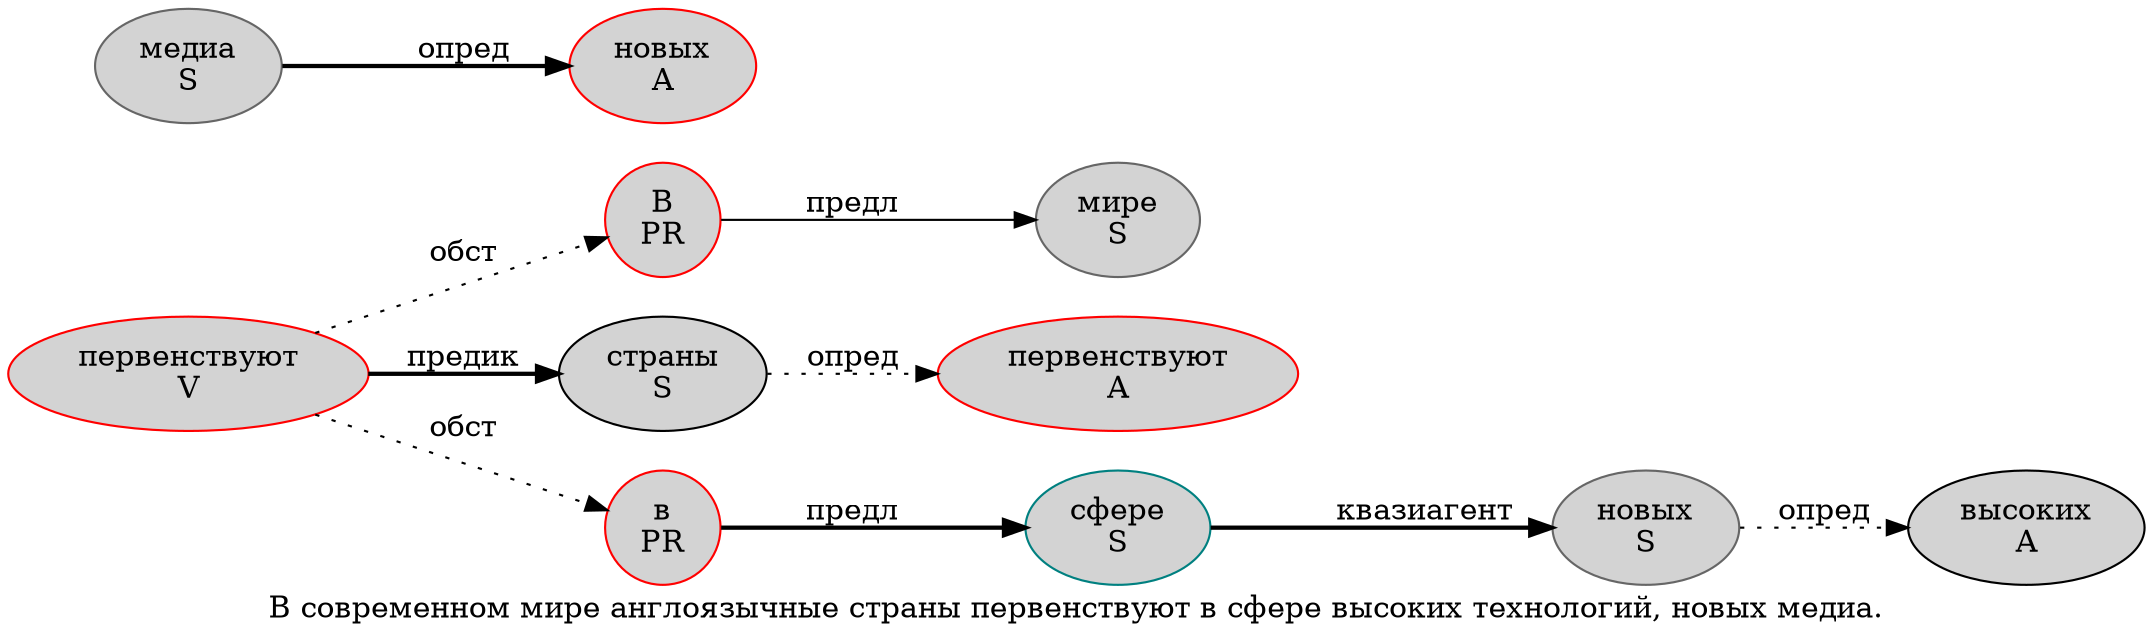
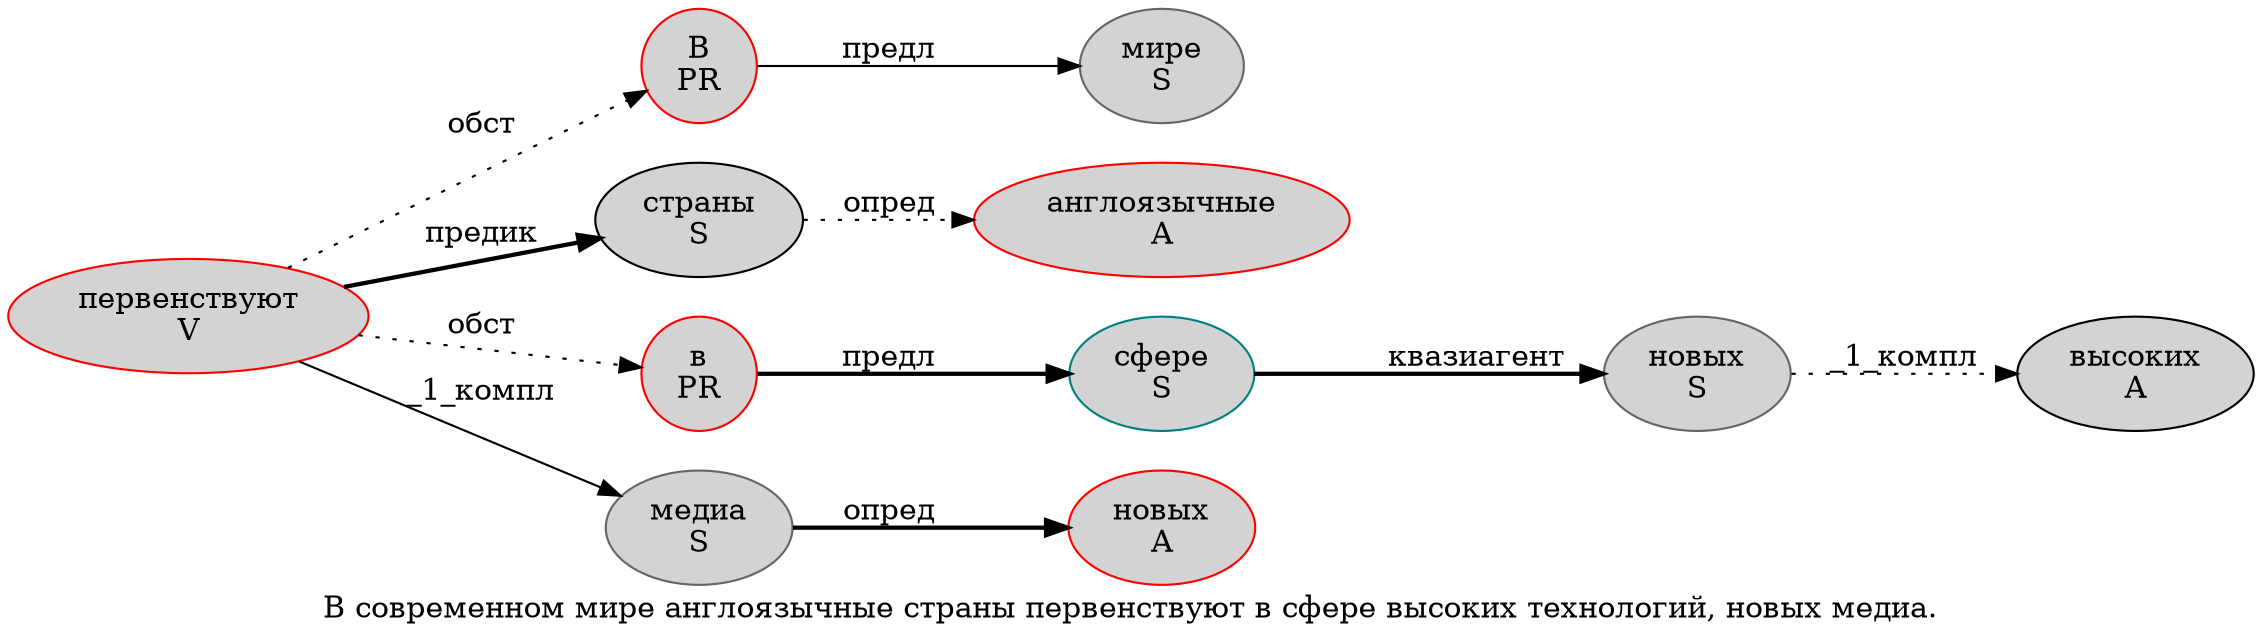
node "первенствуют A": label "первенствуют A" -> "англоязычные A"
edge "первенствуют V" -> "медиа S": added, label "_1_компл"
edge "новых S" -> "высоких A": label "опред" -> "_1_компл"
